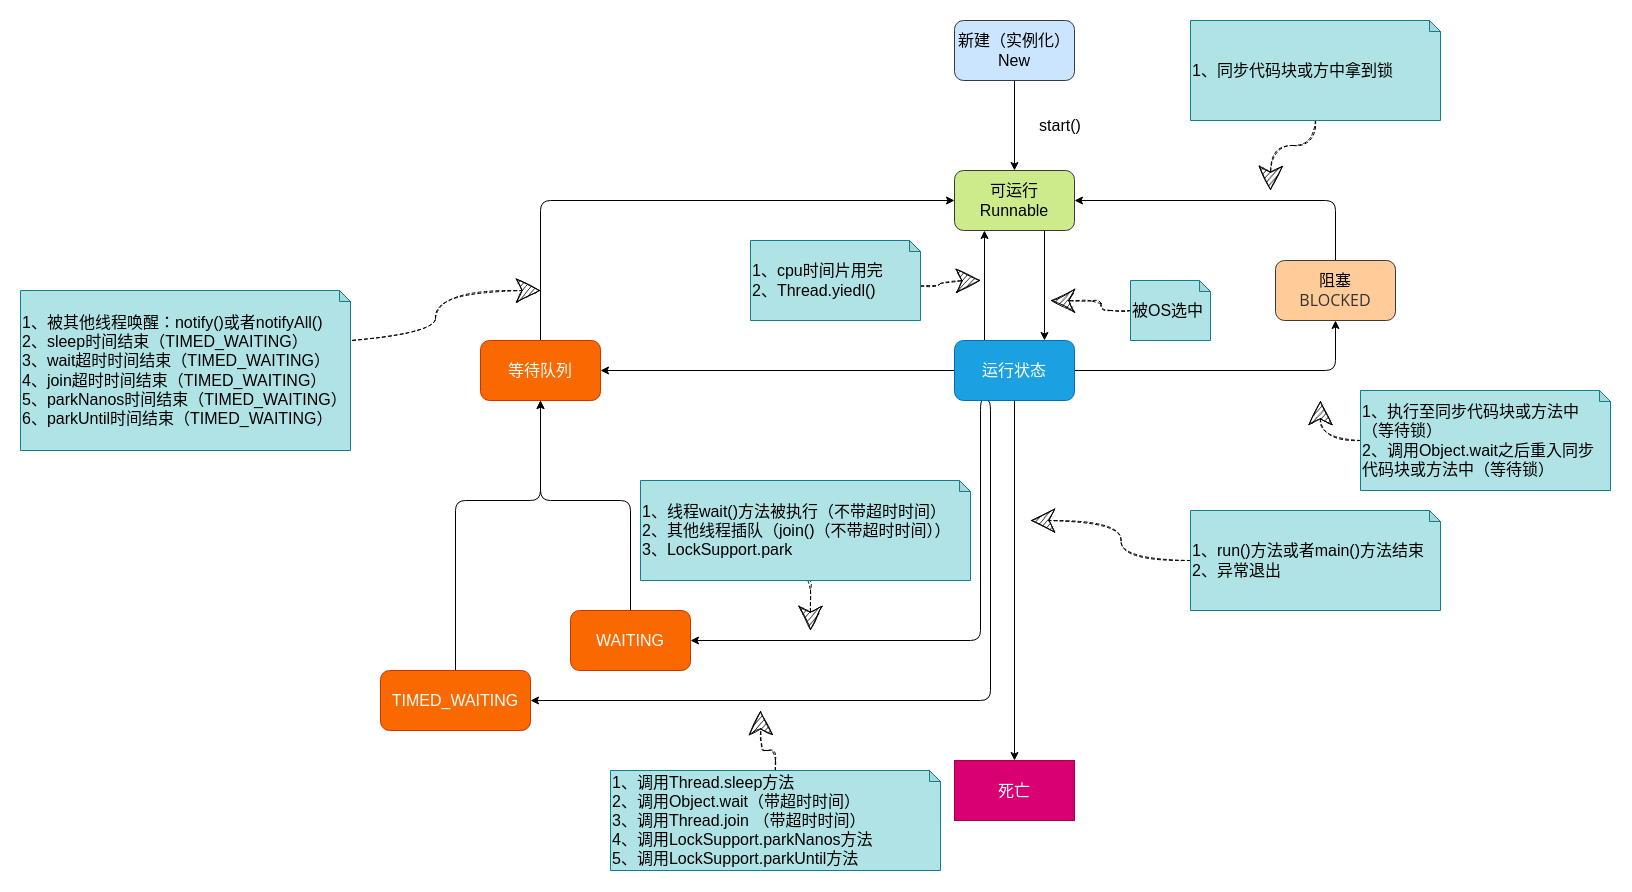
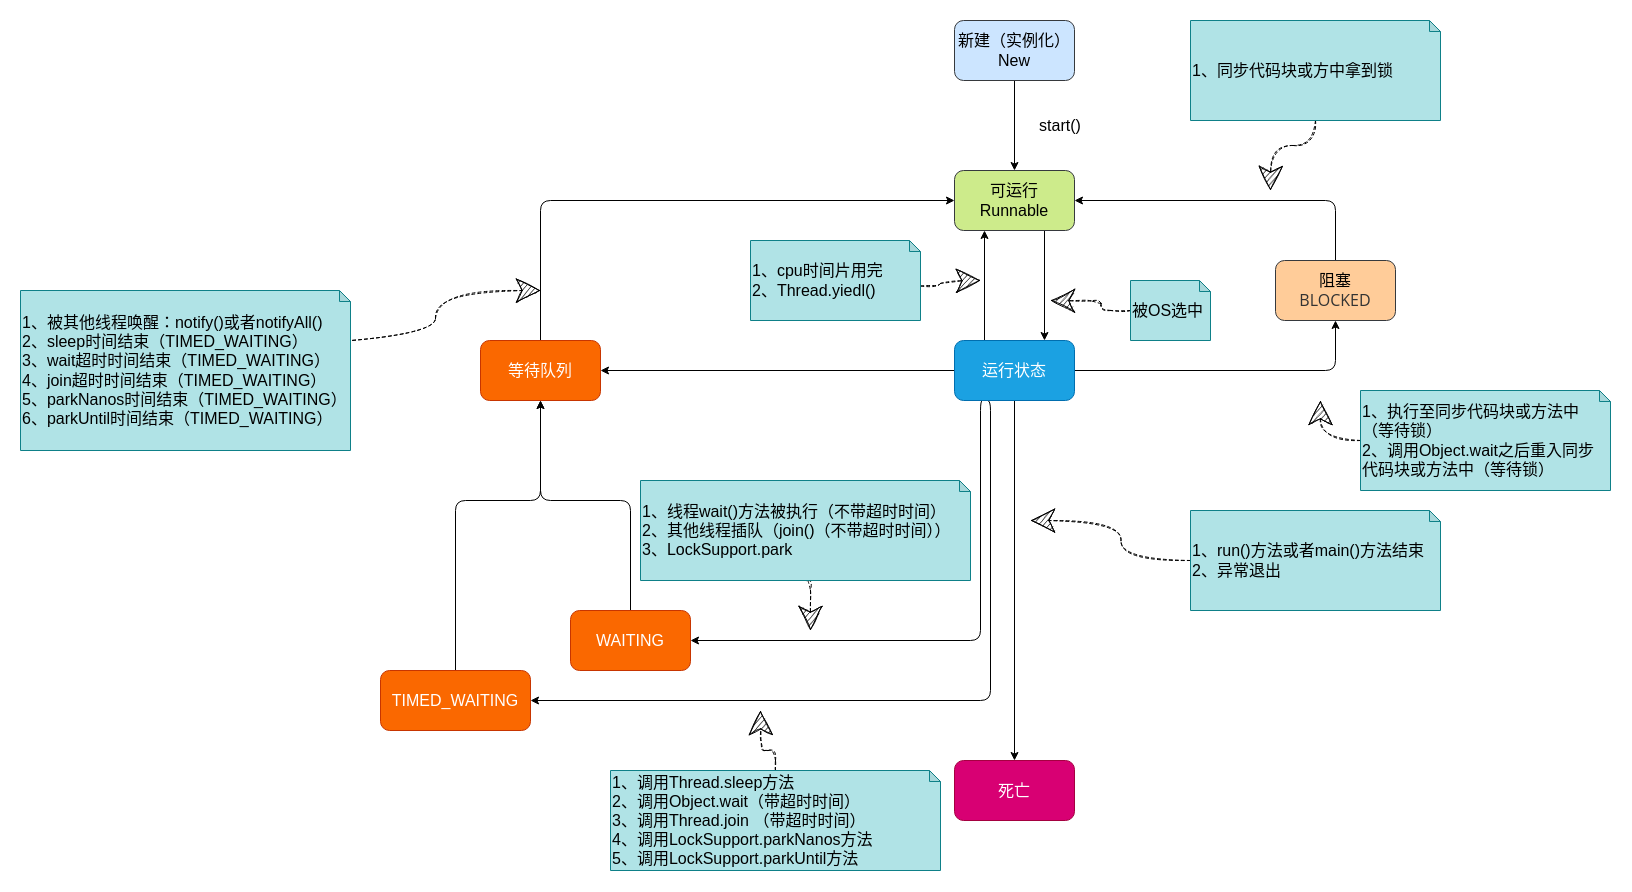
node "死亡": shape rectangle -> rounded rectangle
